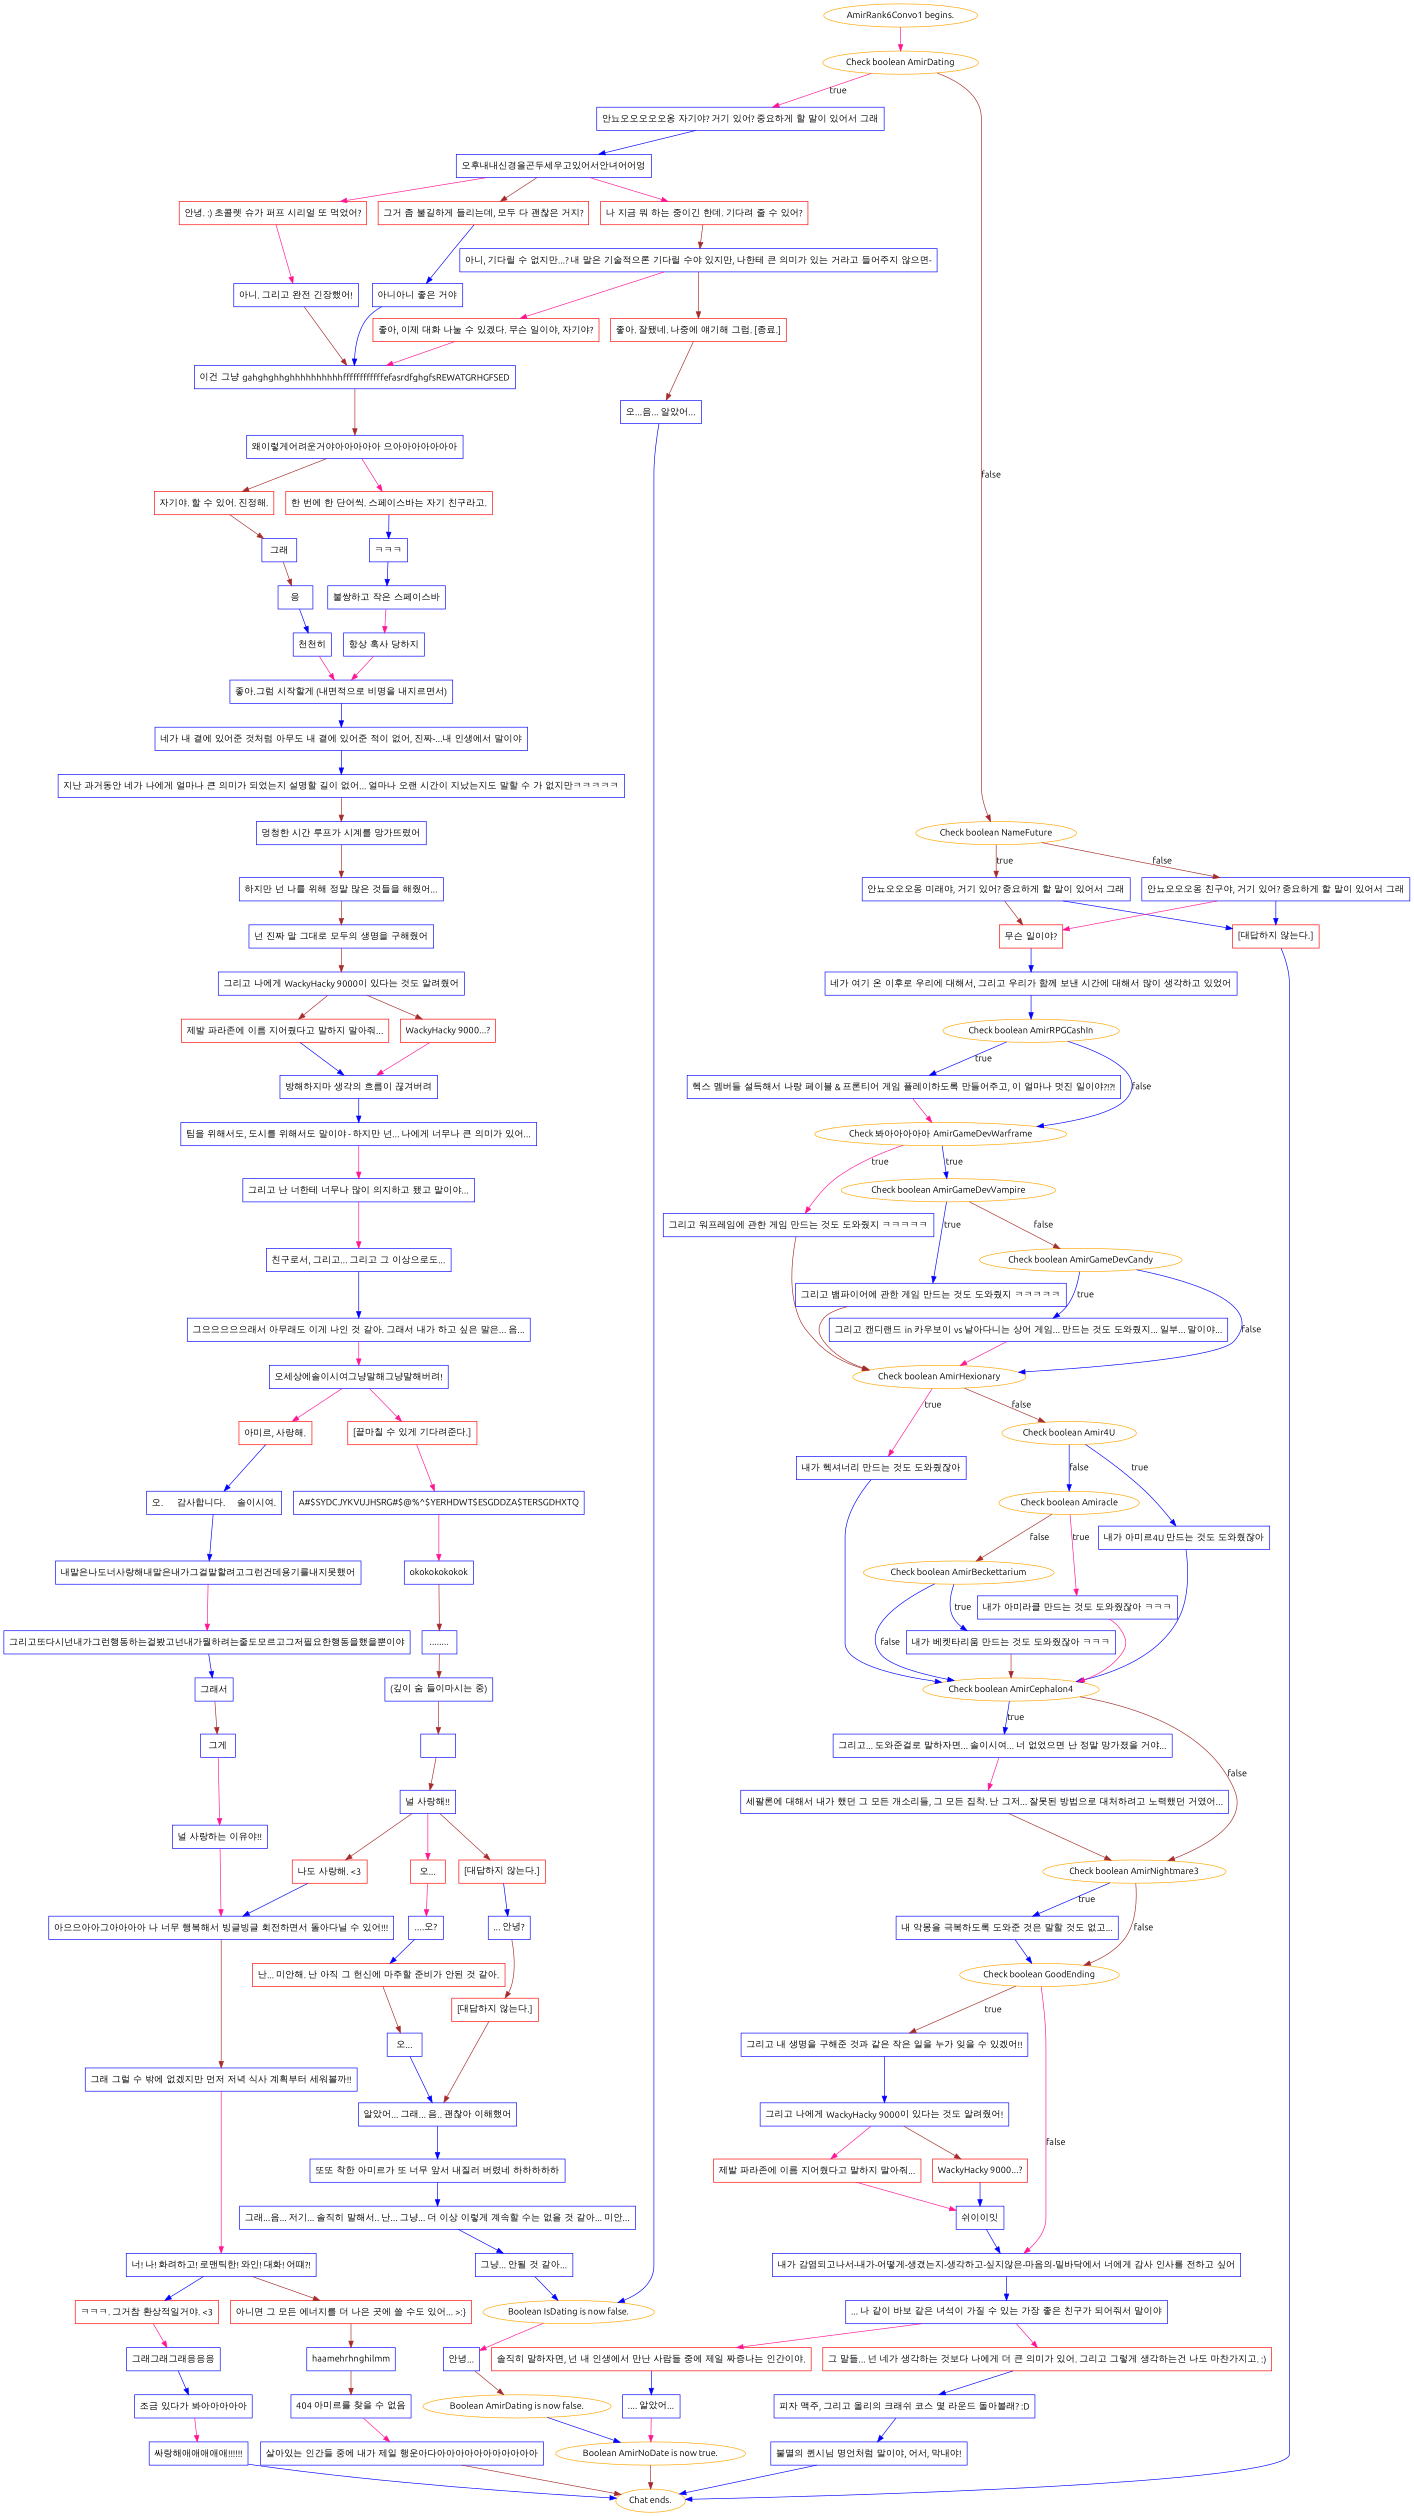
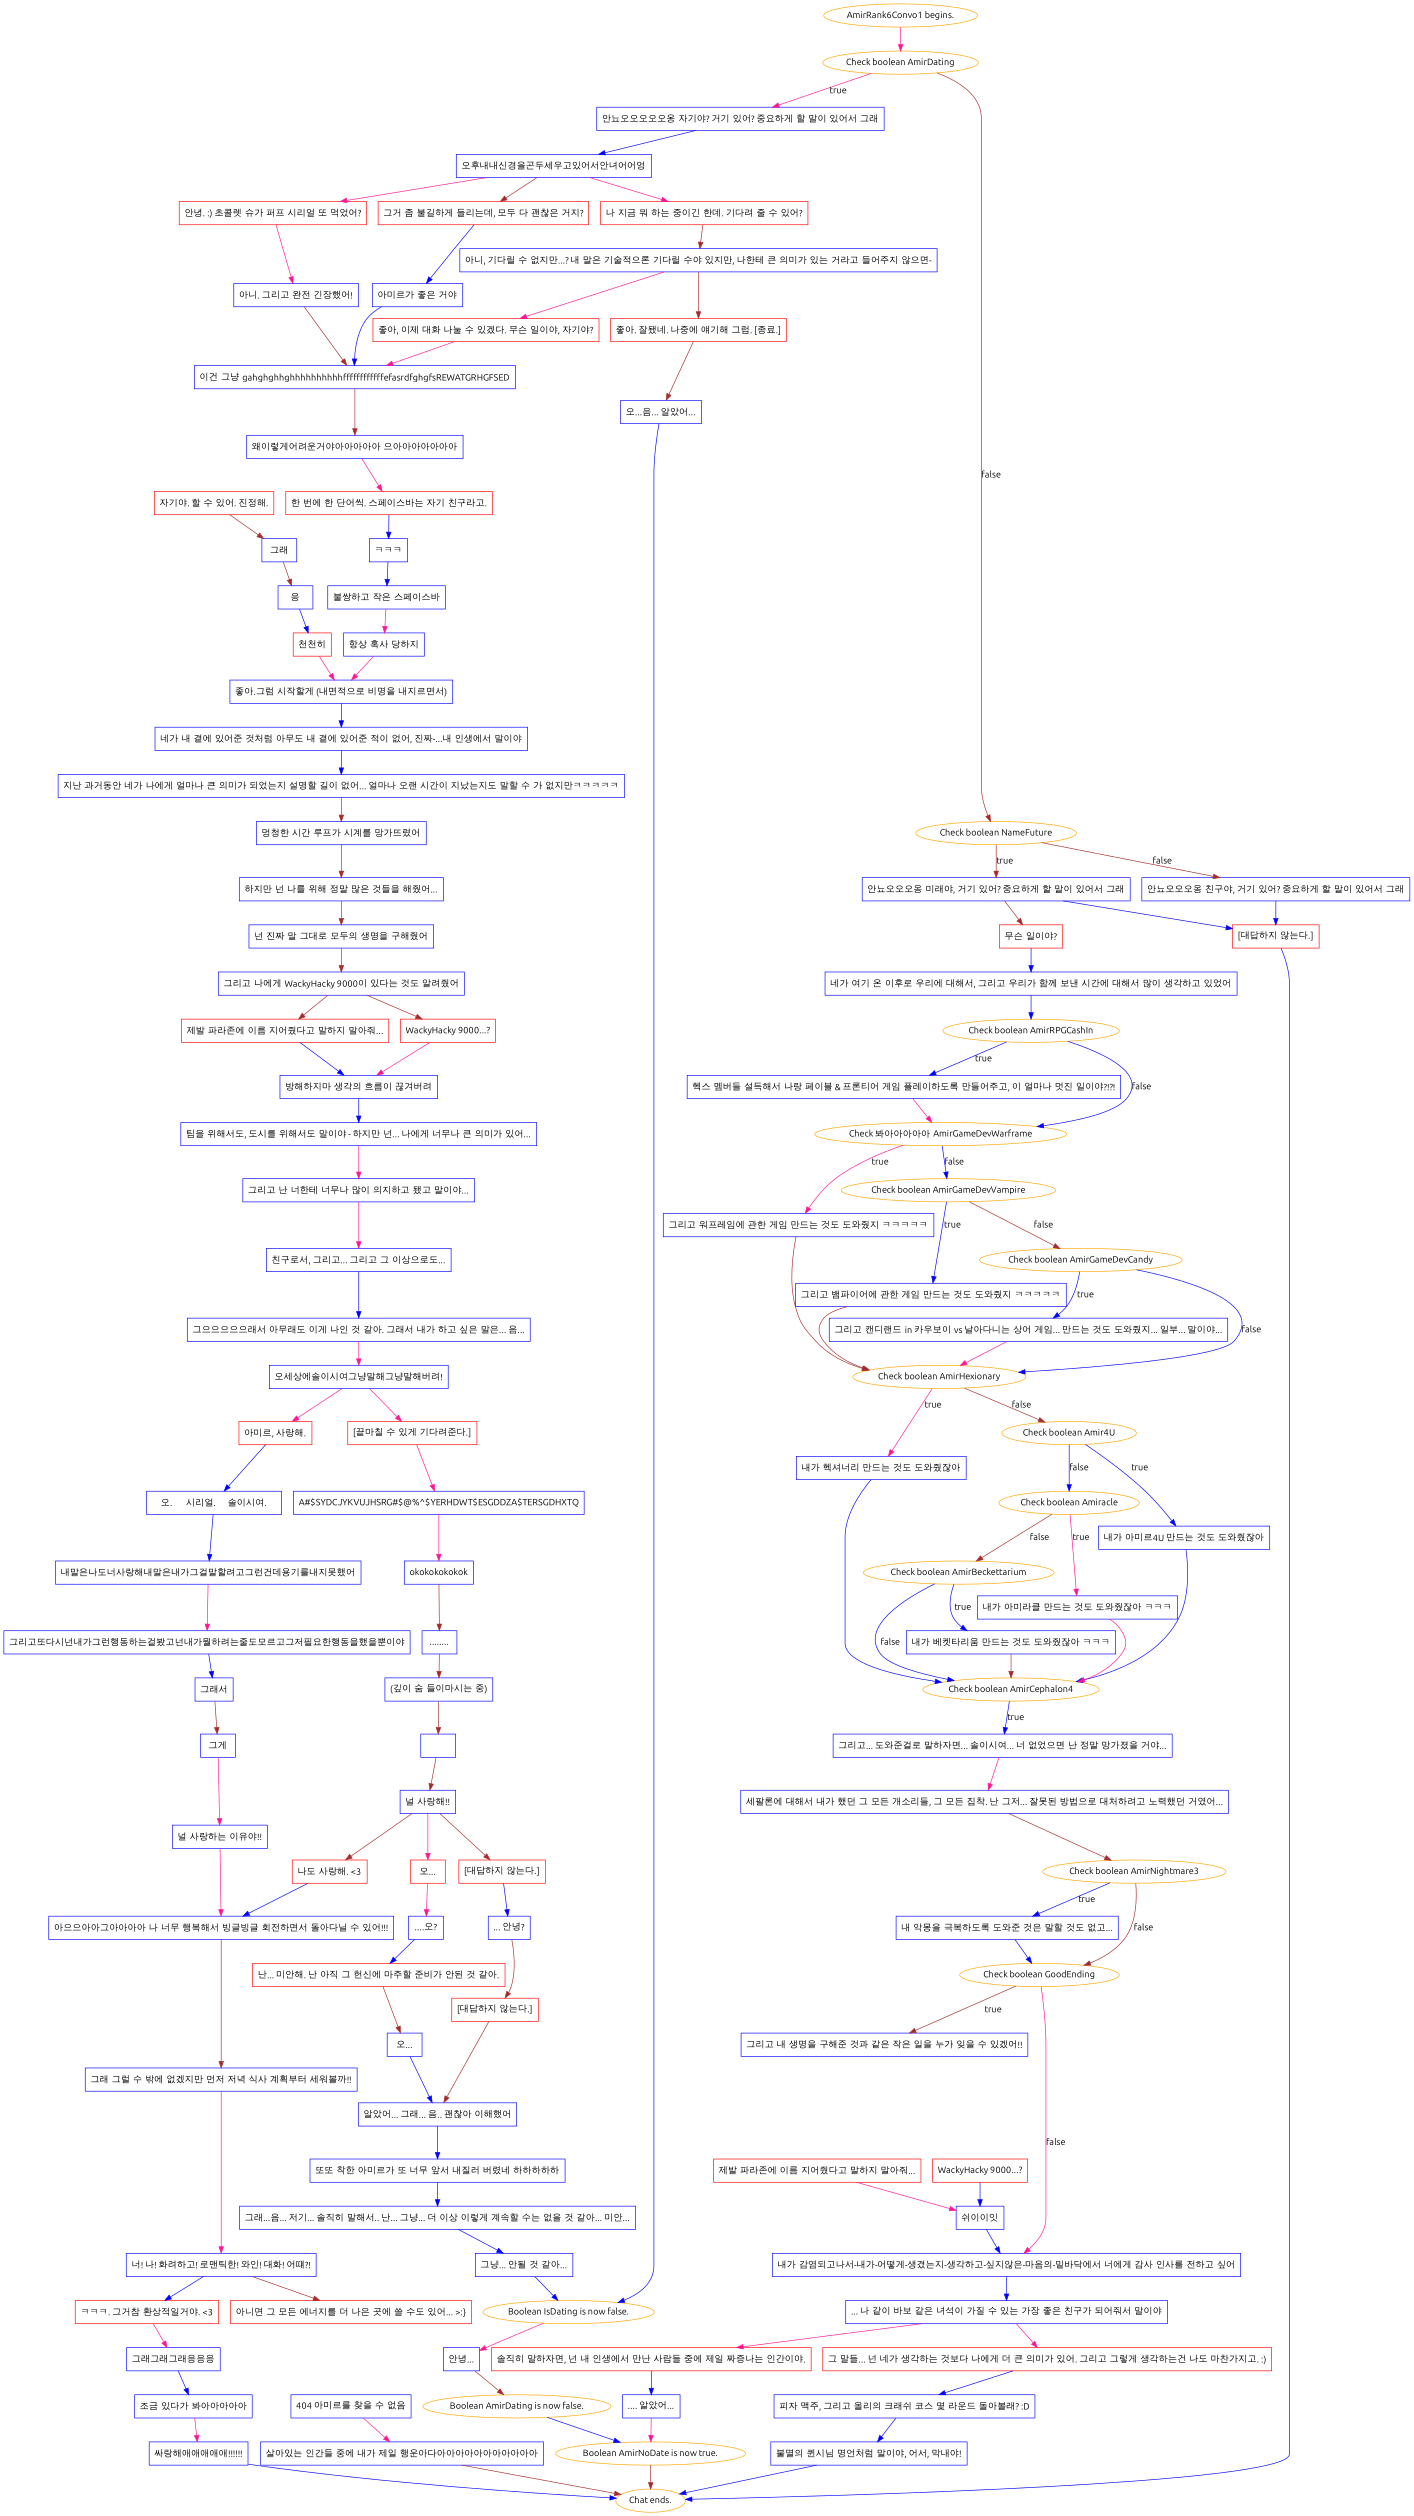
node "아니아니 좋은 거야": label "아니아니 좋은 거야" -> "아미르가 좋은 거야"
edge "왜이렇게어려운거야아아아아아 으아아아아아아아" -> "자기야. 할 수 있어. 진정해.": removed
node "천천히": color blue -> red
edge "안뇨오오오옹 친구야, 거기 있어? 중요하게 할 말이 있어서 그래" -> "무슨 일이야?": removed
edge "Check 봐아아아아아 AmirGameDevWarframe" -> "Check boolean AmirGameDevVampire": label "true" -> "false"
node "오.       감사합니다.      솔이시여.": label "오.       감사합니다.      솔이시여." -> "오.       시리얼.      솔이시여."
edge "Check boolean AmirCephalon4" -> "Check boolean AmirNightmare3": removed, label "false"
node "그리고 나에게 WackyHacky 9000이 있다는 것도 알려줬어!": removed
node "haamehrhnghilmm": removed
